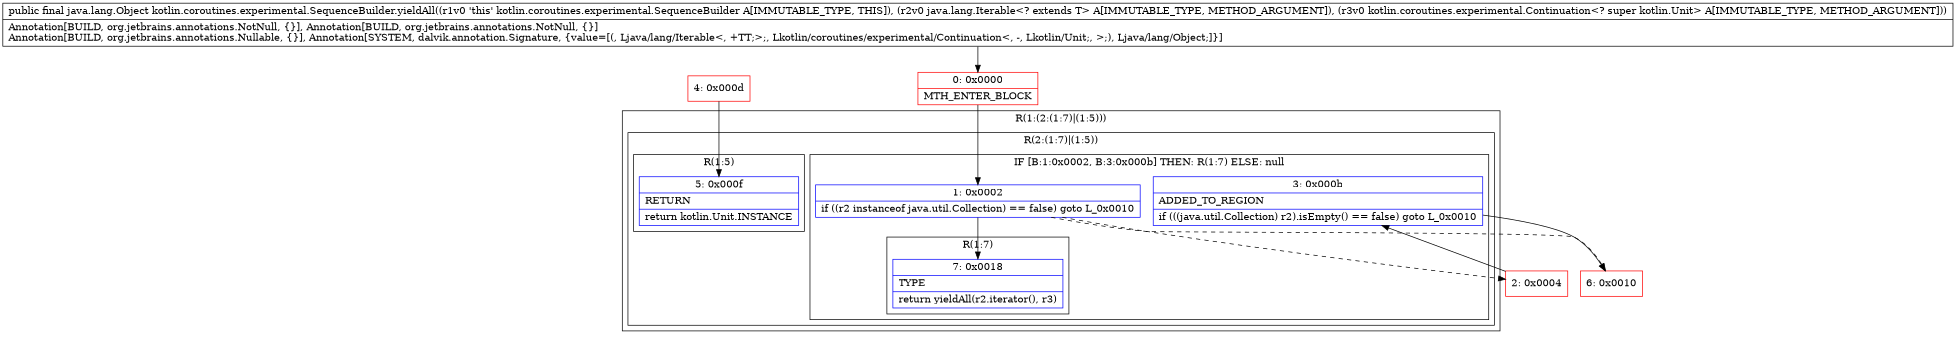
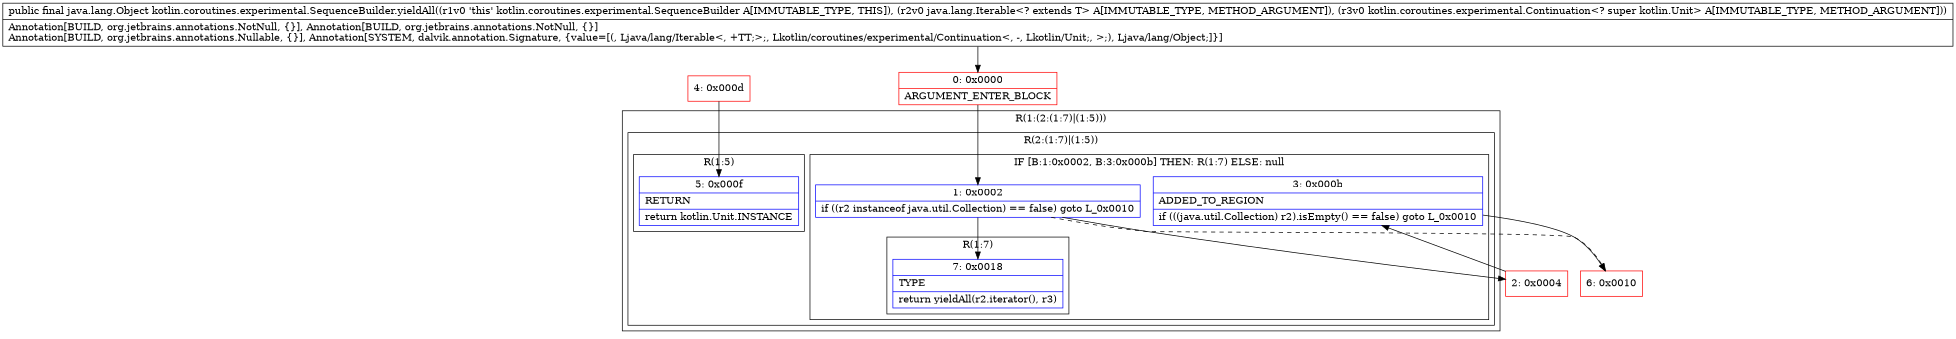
node "0: 0x0000": text "MTH_ENTER_BLOCK" -> "ARGUMENT_ENTER_BLOCK"
edge "1: 0x0002" -> "2: 0x0004": style dashed -> solid
